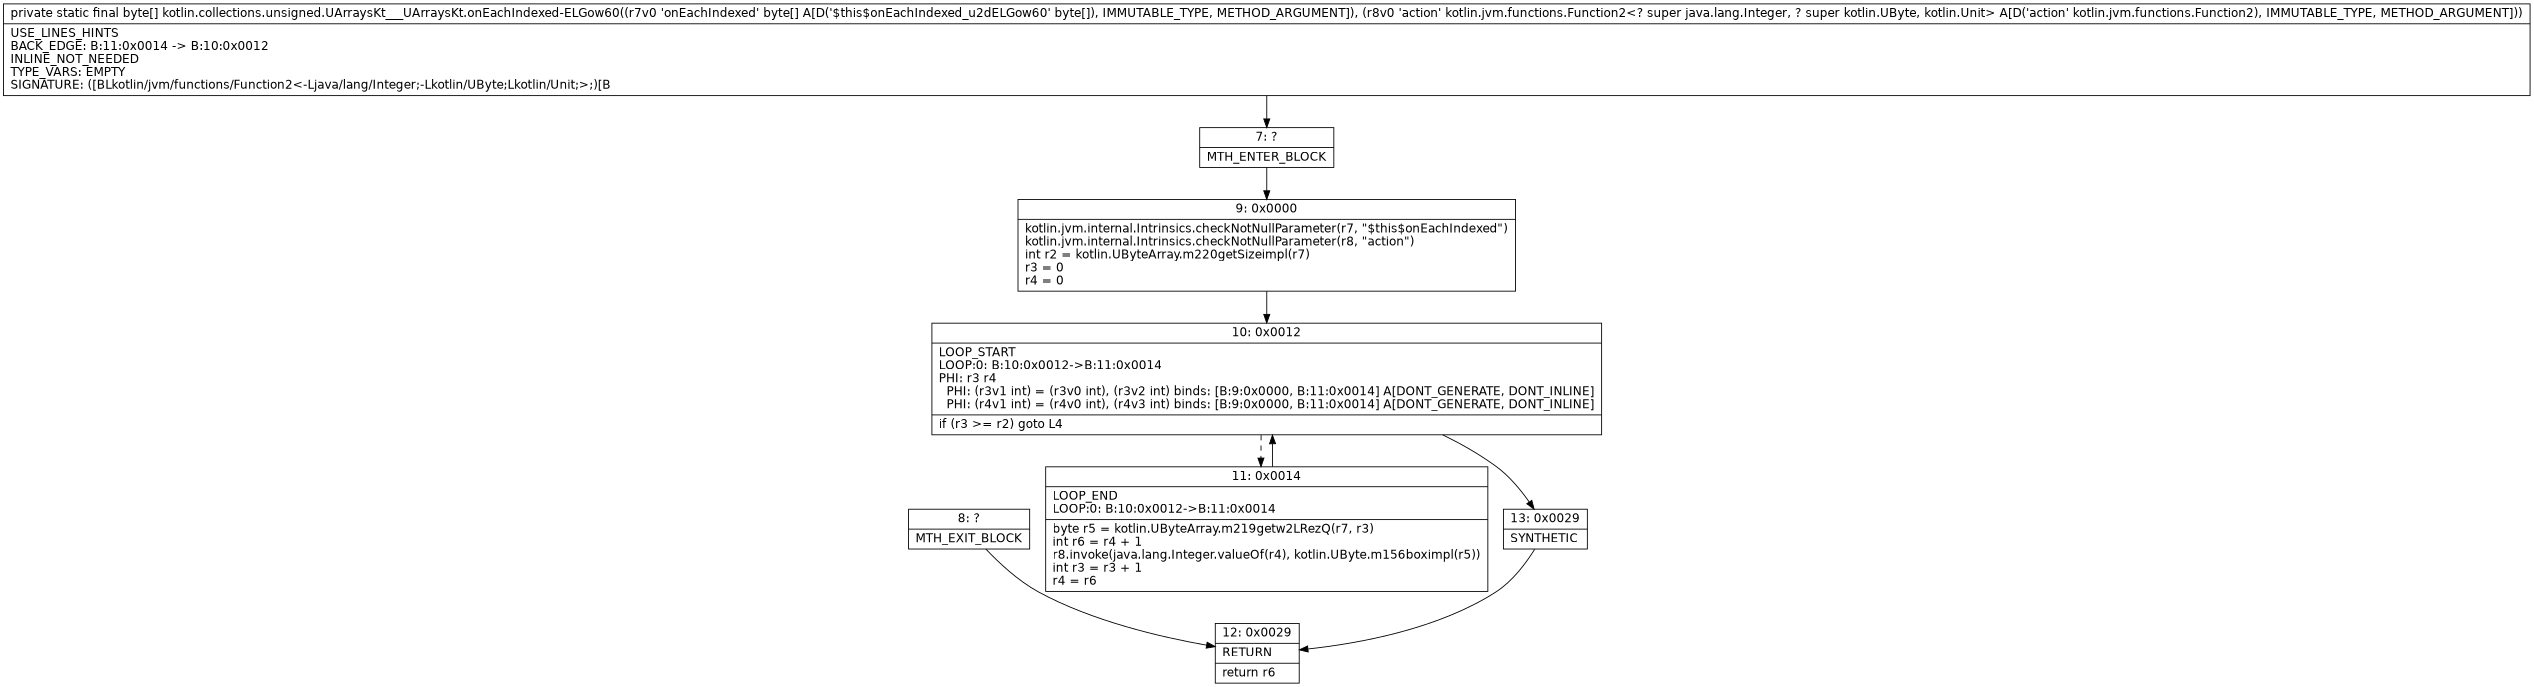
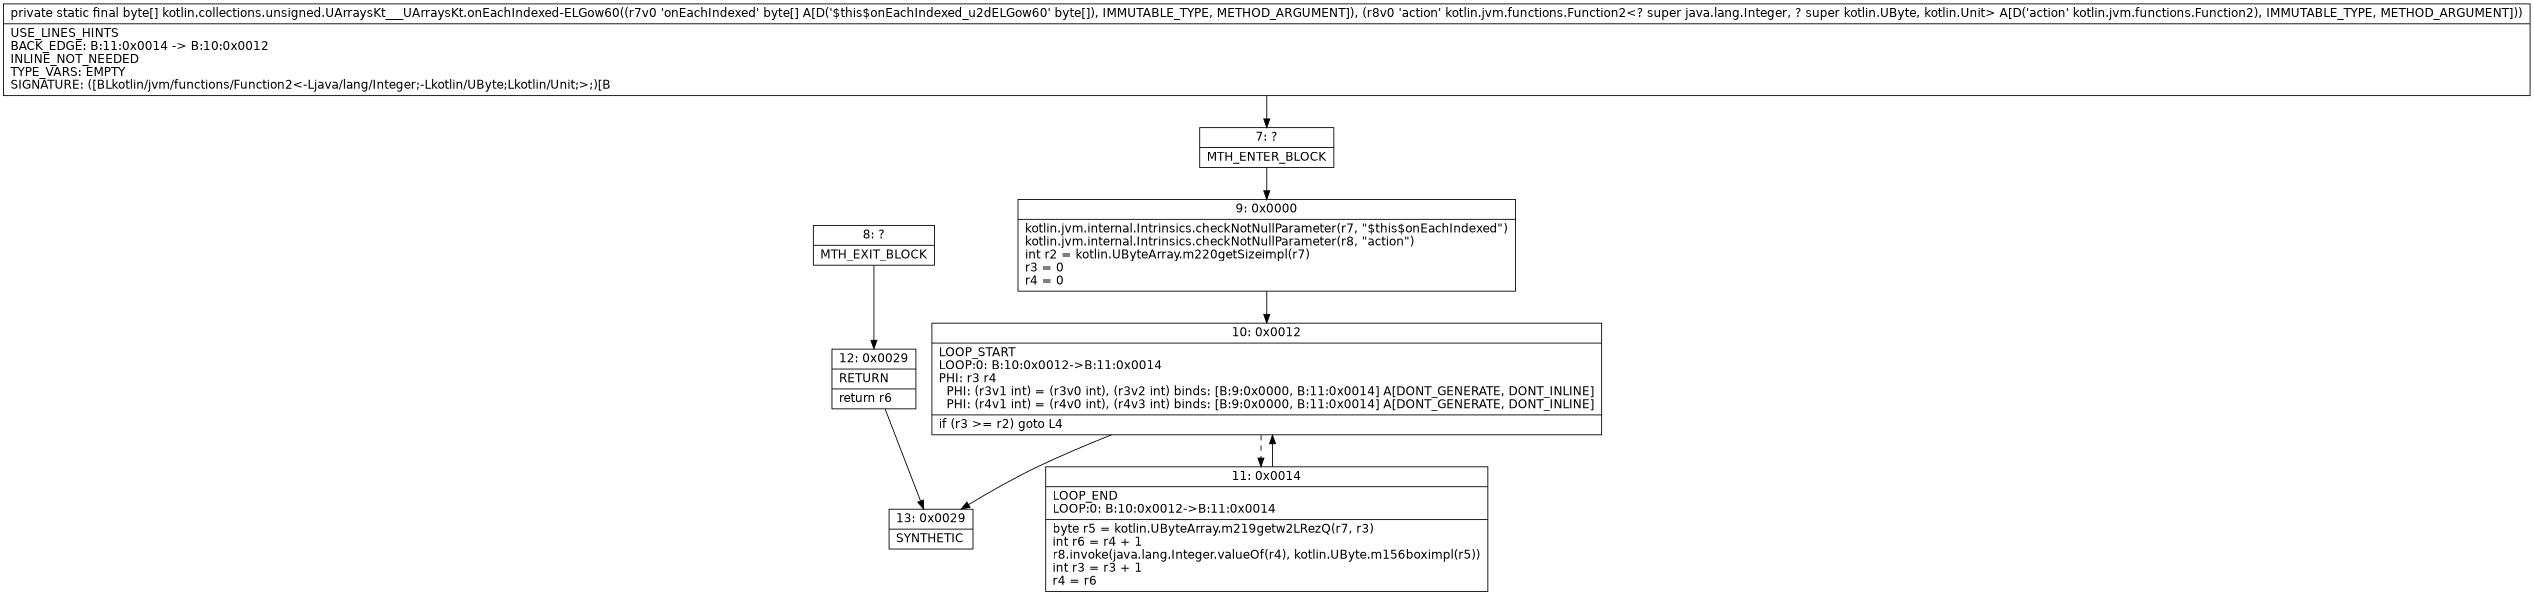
edge "13: 0x0029" -> "12: 0x0029": reversed
